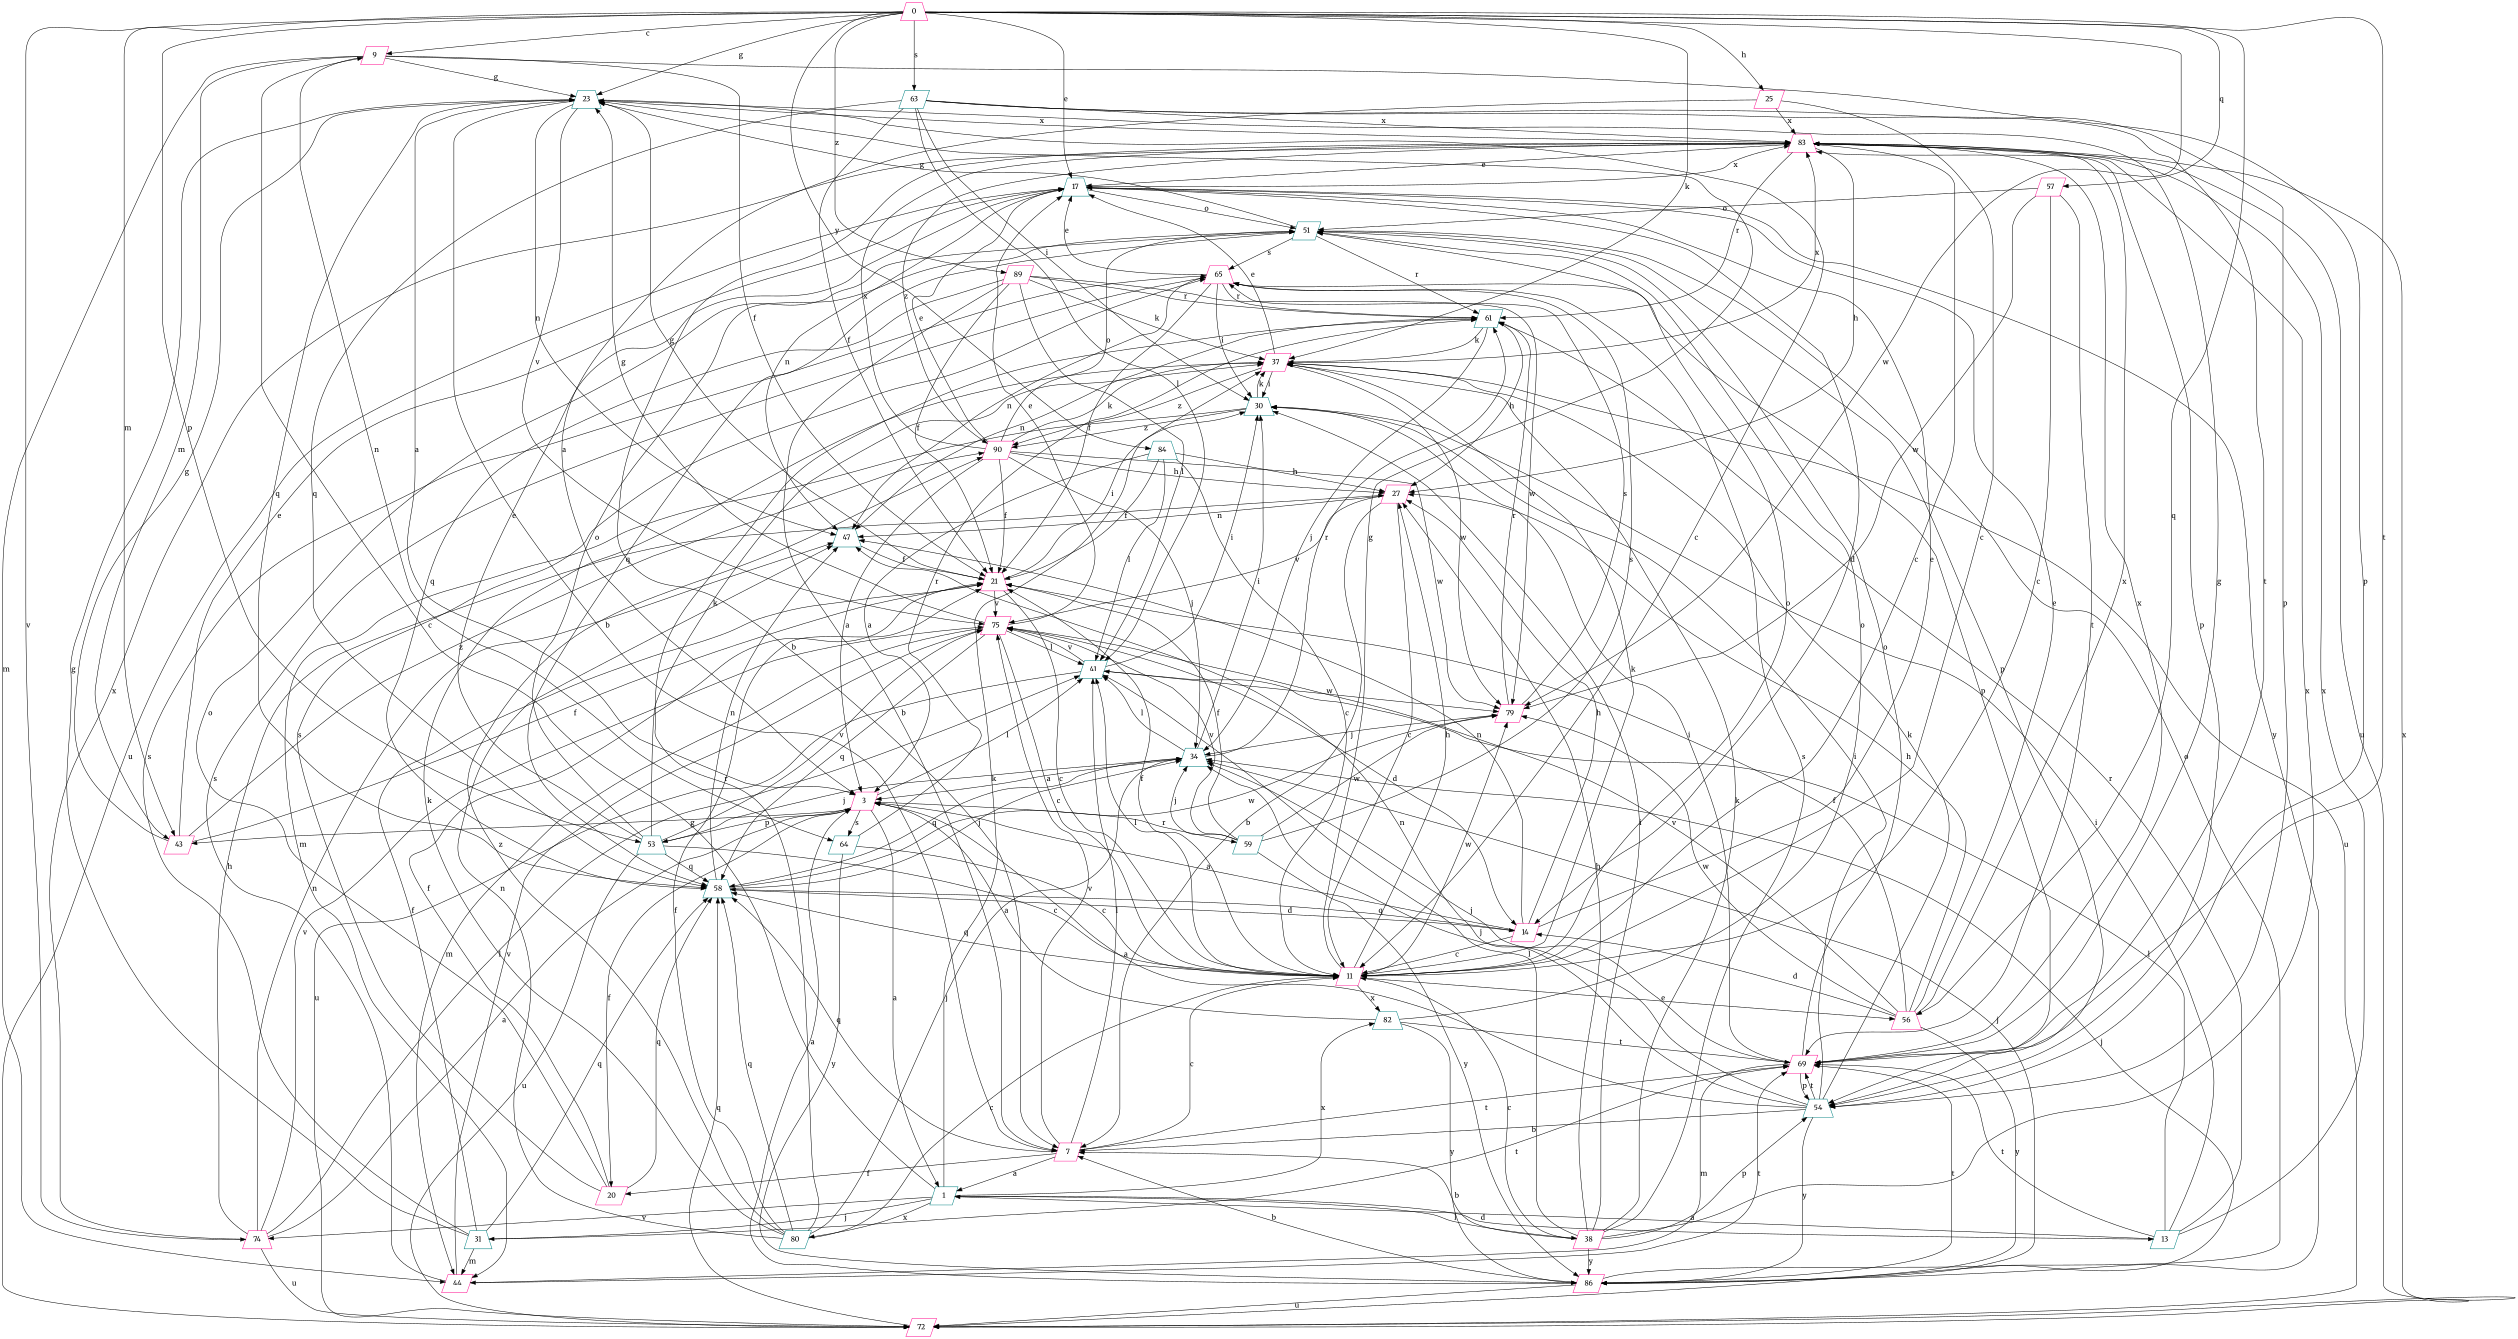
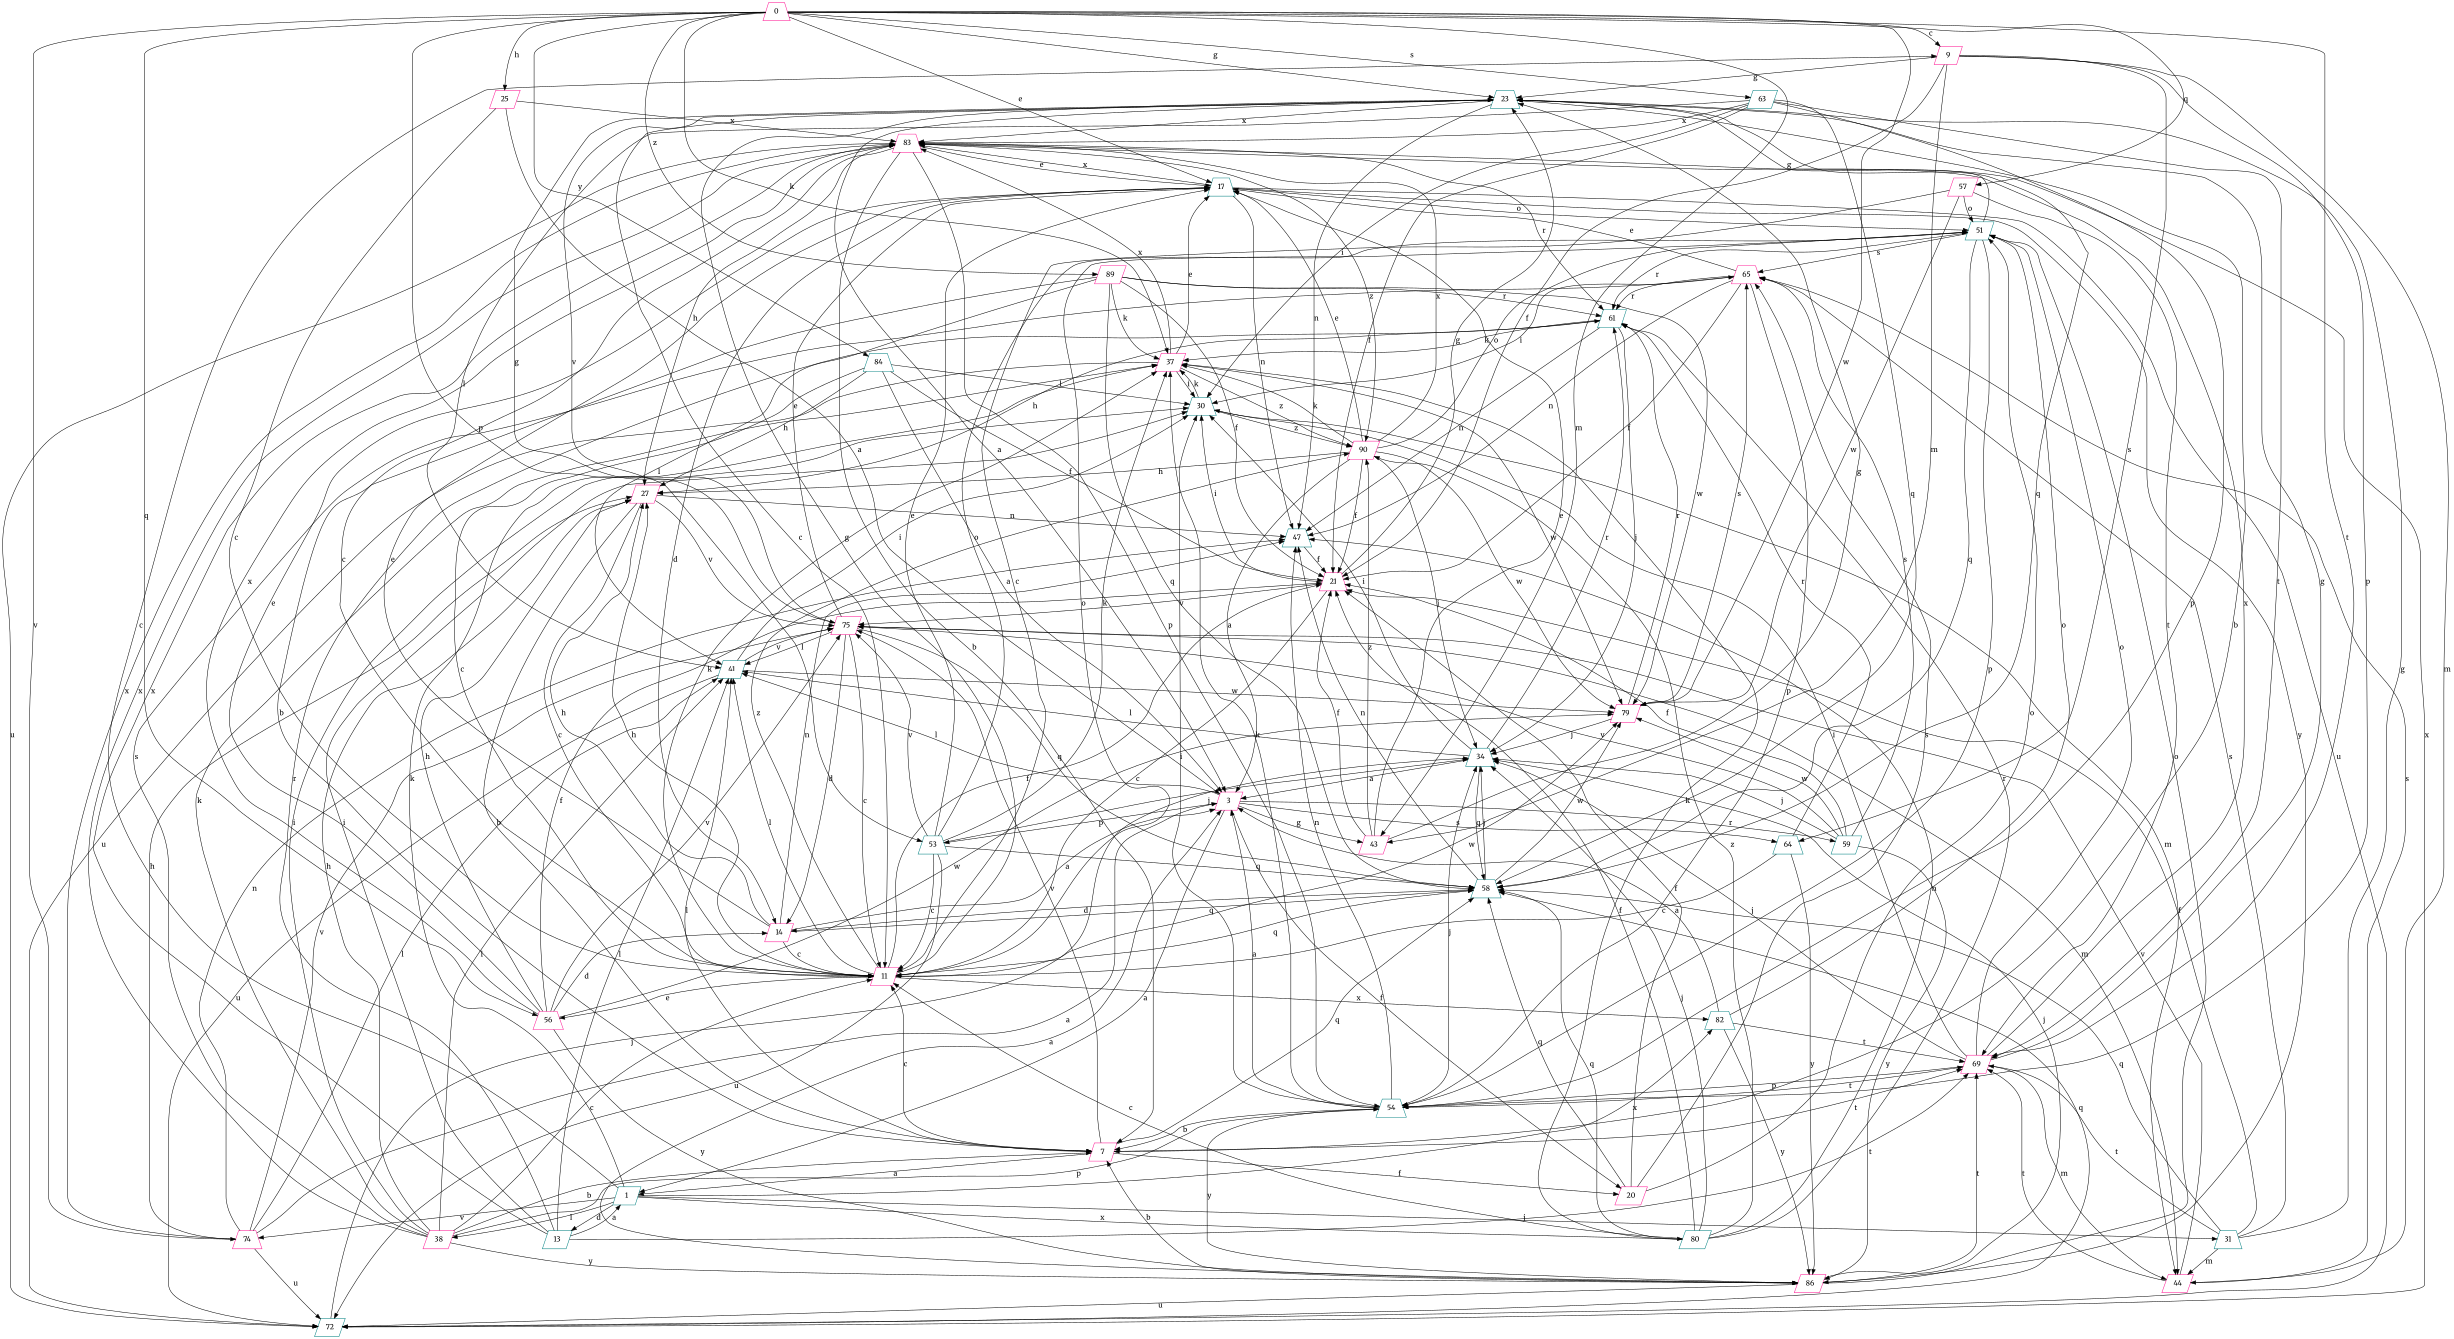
edge "9" -> "64": label "n" -> "s"
edge "84" -> "41": now "84" -> "30"
edge "11" -> "90": added, label "z"
node "64": shape parallelogram -> trapezium
node "72": color deeppink -> teal
